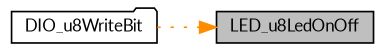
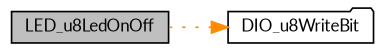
edge "DIO_u8WriteBit" -> "LED_u8LedOnOff": reversed
